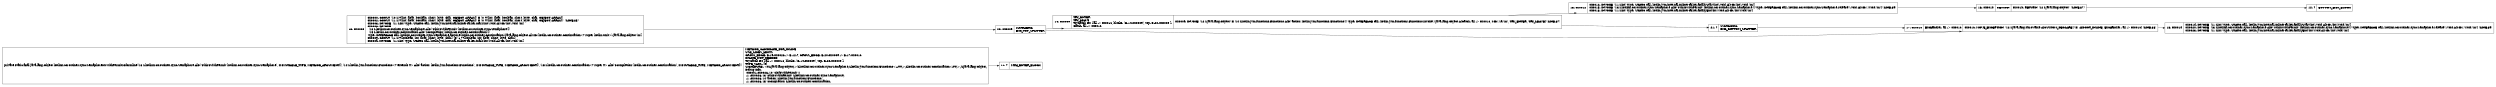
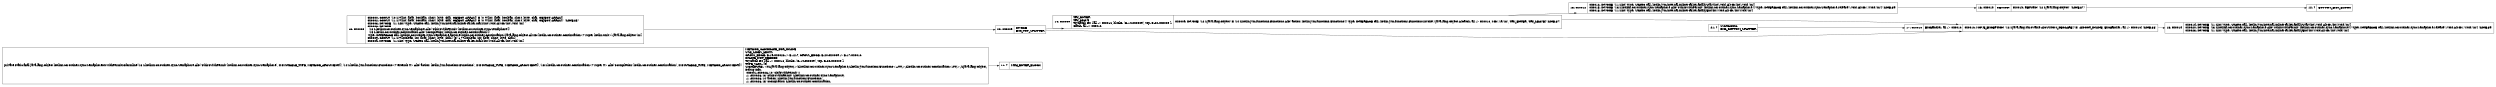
edge "14: 0x000e" -> "21: ?": now "14: 0x000e" -> "17: 0x001c"
node "20: 0x000e": text "SYNTHETIC" -> "INVOKE"
